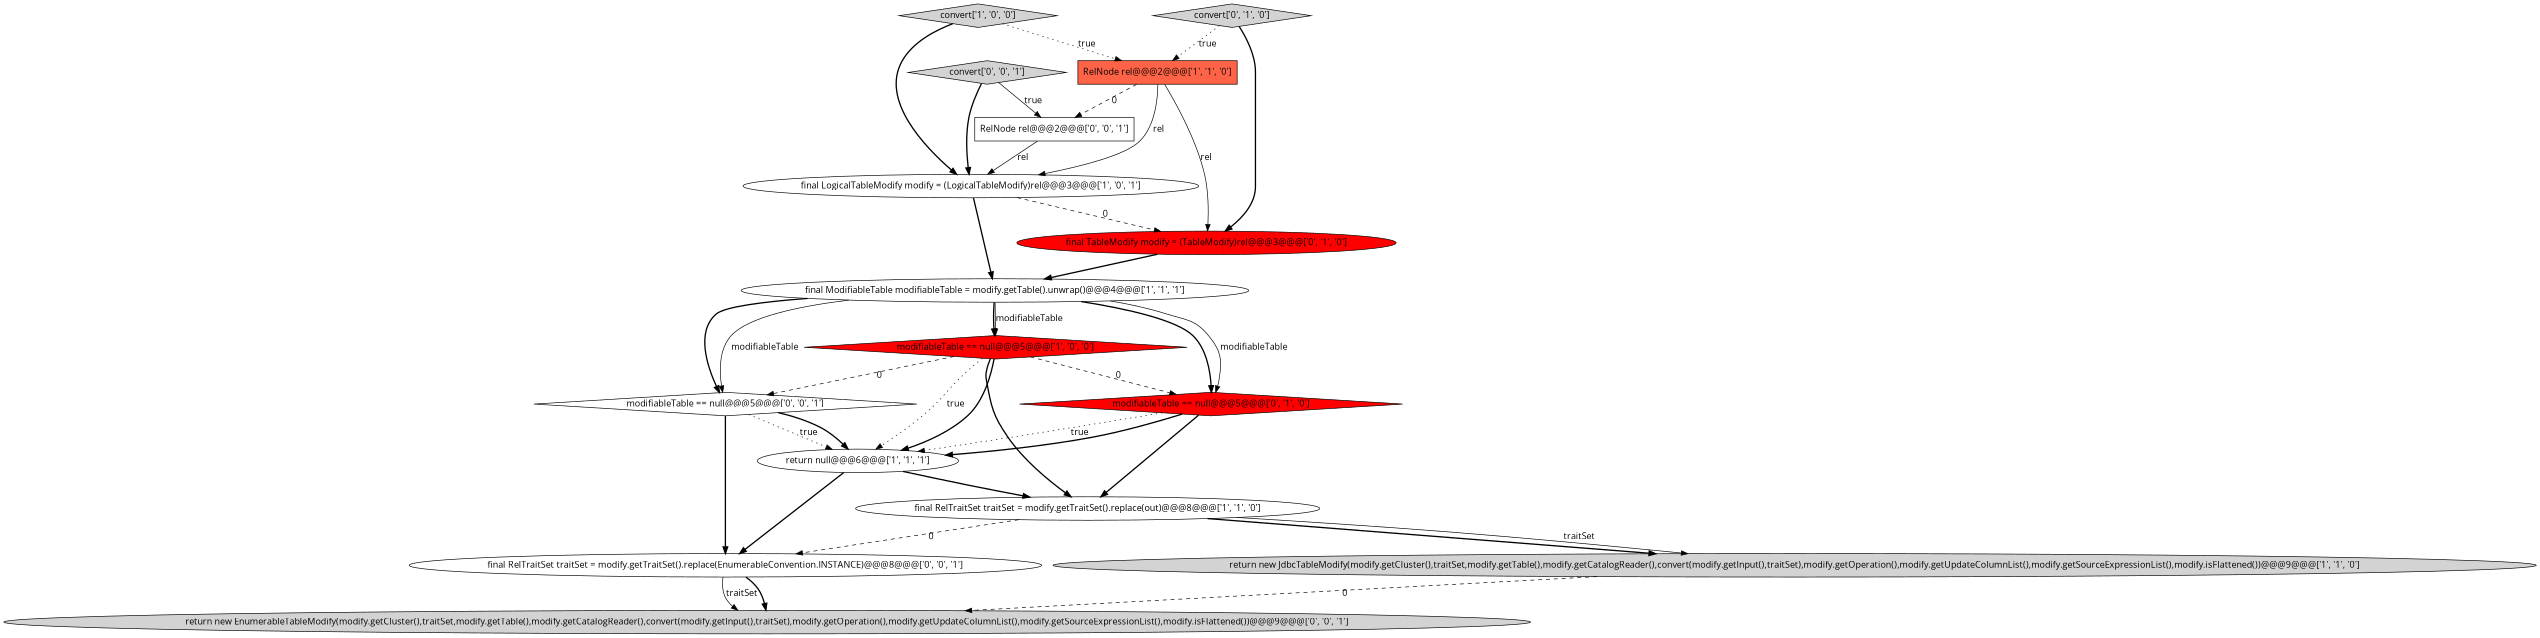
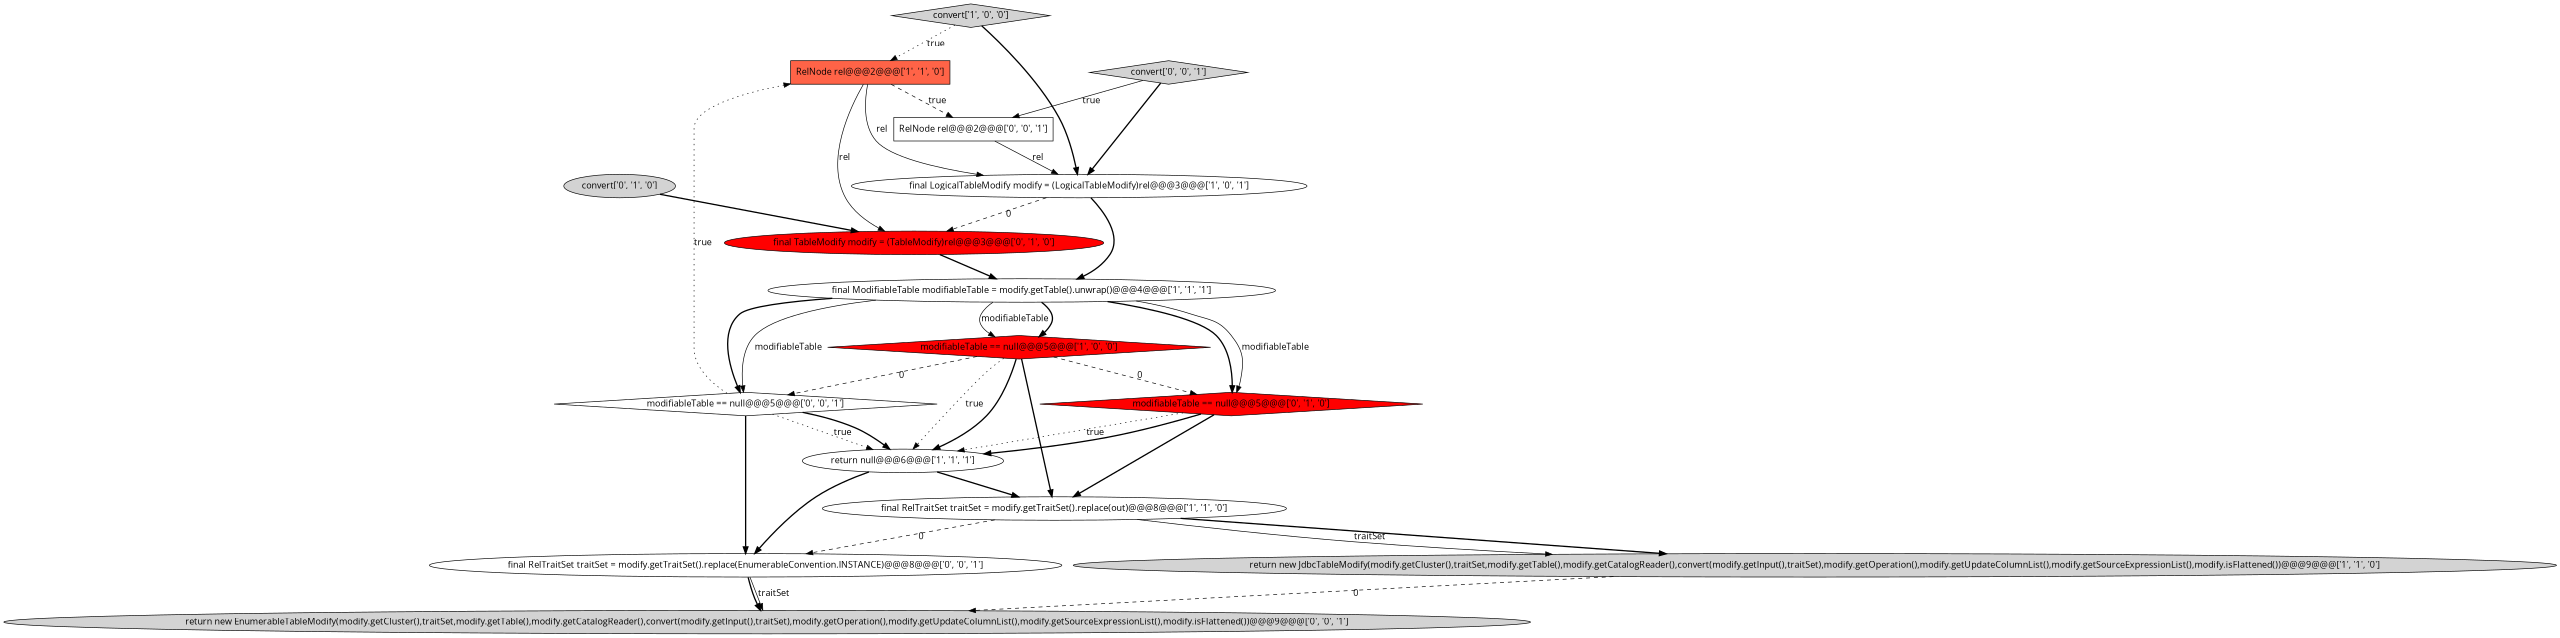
node "convert['0', '1', '0']": shape diamond -> ellipse
edge "convert['0', '1', '0']" -> "RelNode rel@@@2@@@['1', '1', '0']": now "modifiableTable == null@@@5@@@['0', '0', '1']" -> "RelNode rel@@@2@@@['1', '1', '0']"
edge "RelNode rel@@@2@@@['1', '1', '0']" -> "RelNode rel@@@2@@@['0', '0', '1']": label "0" -> "true"
